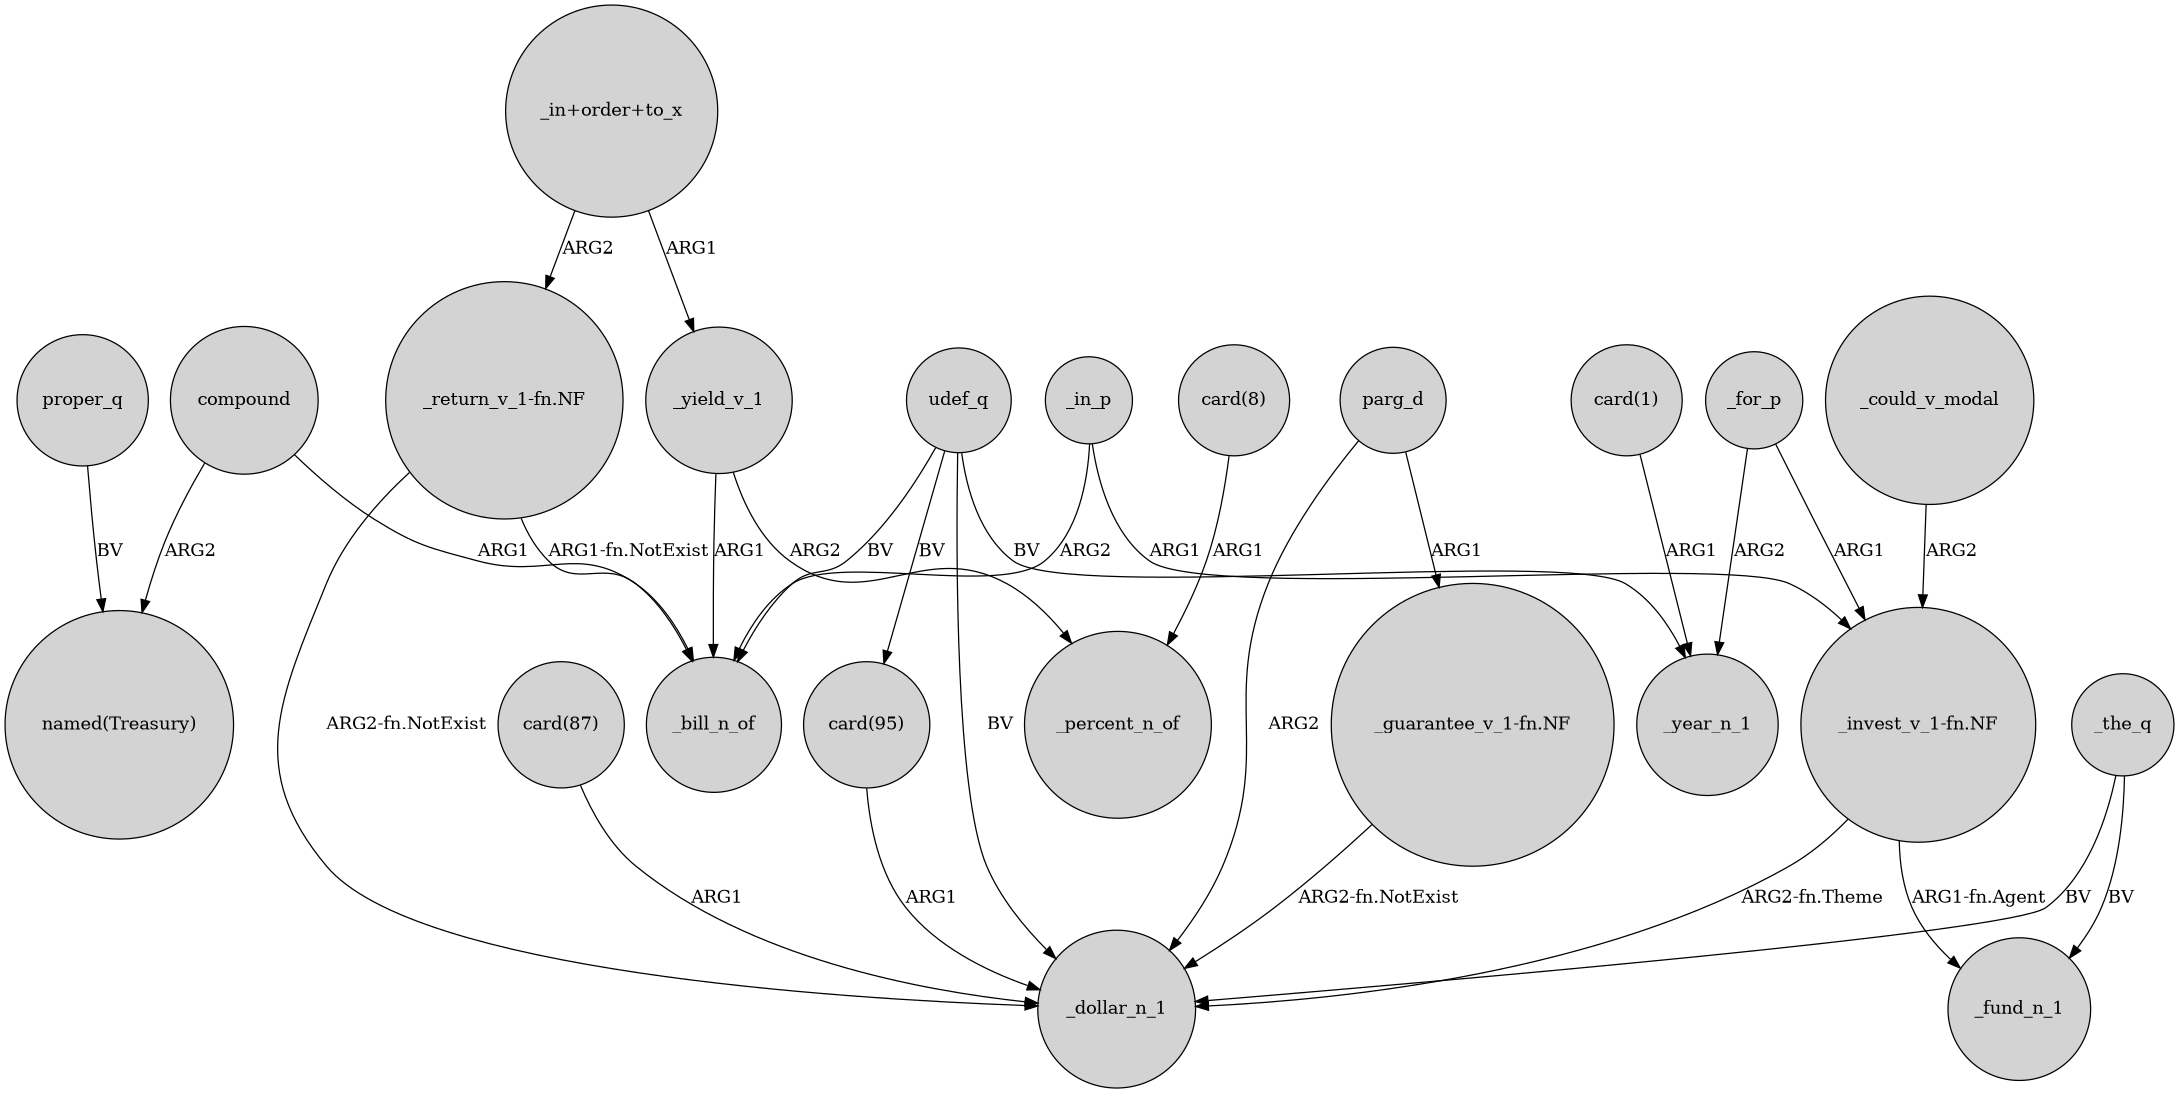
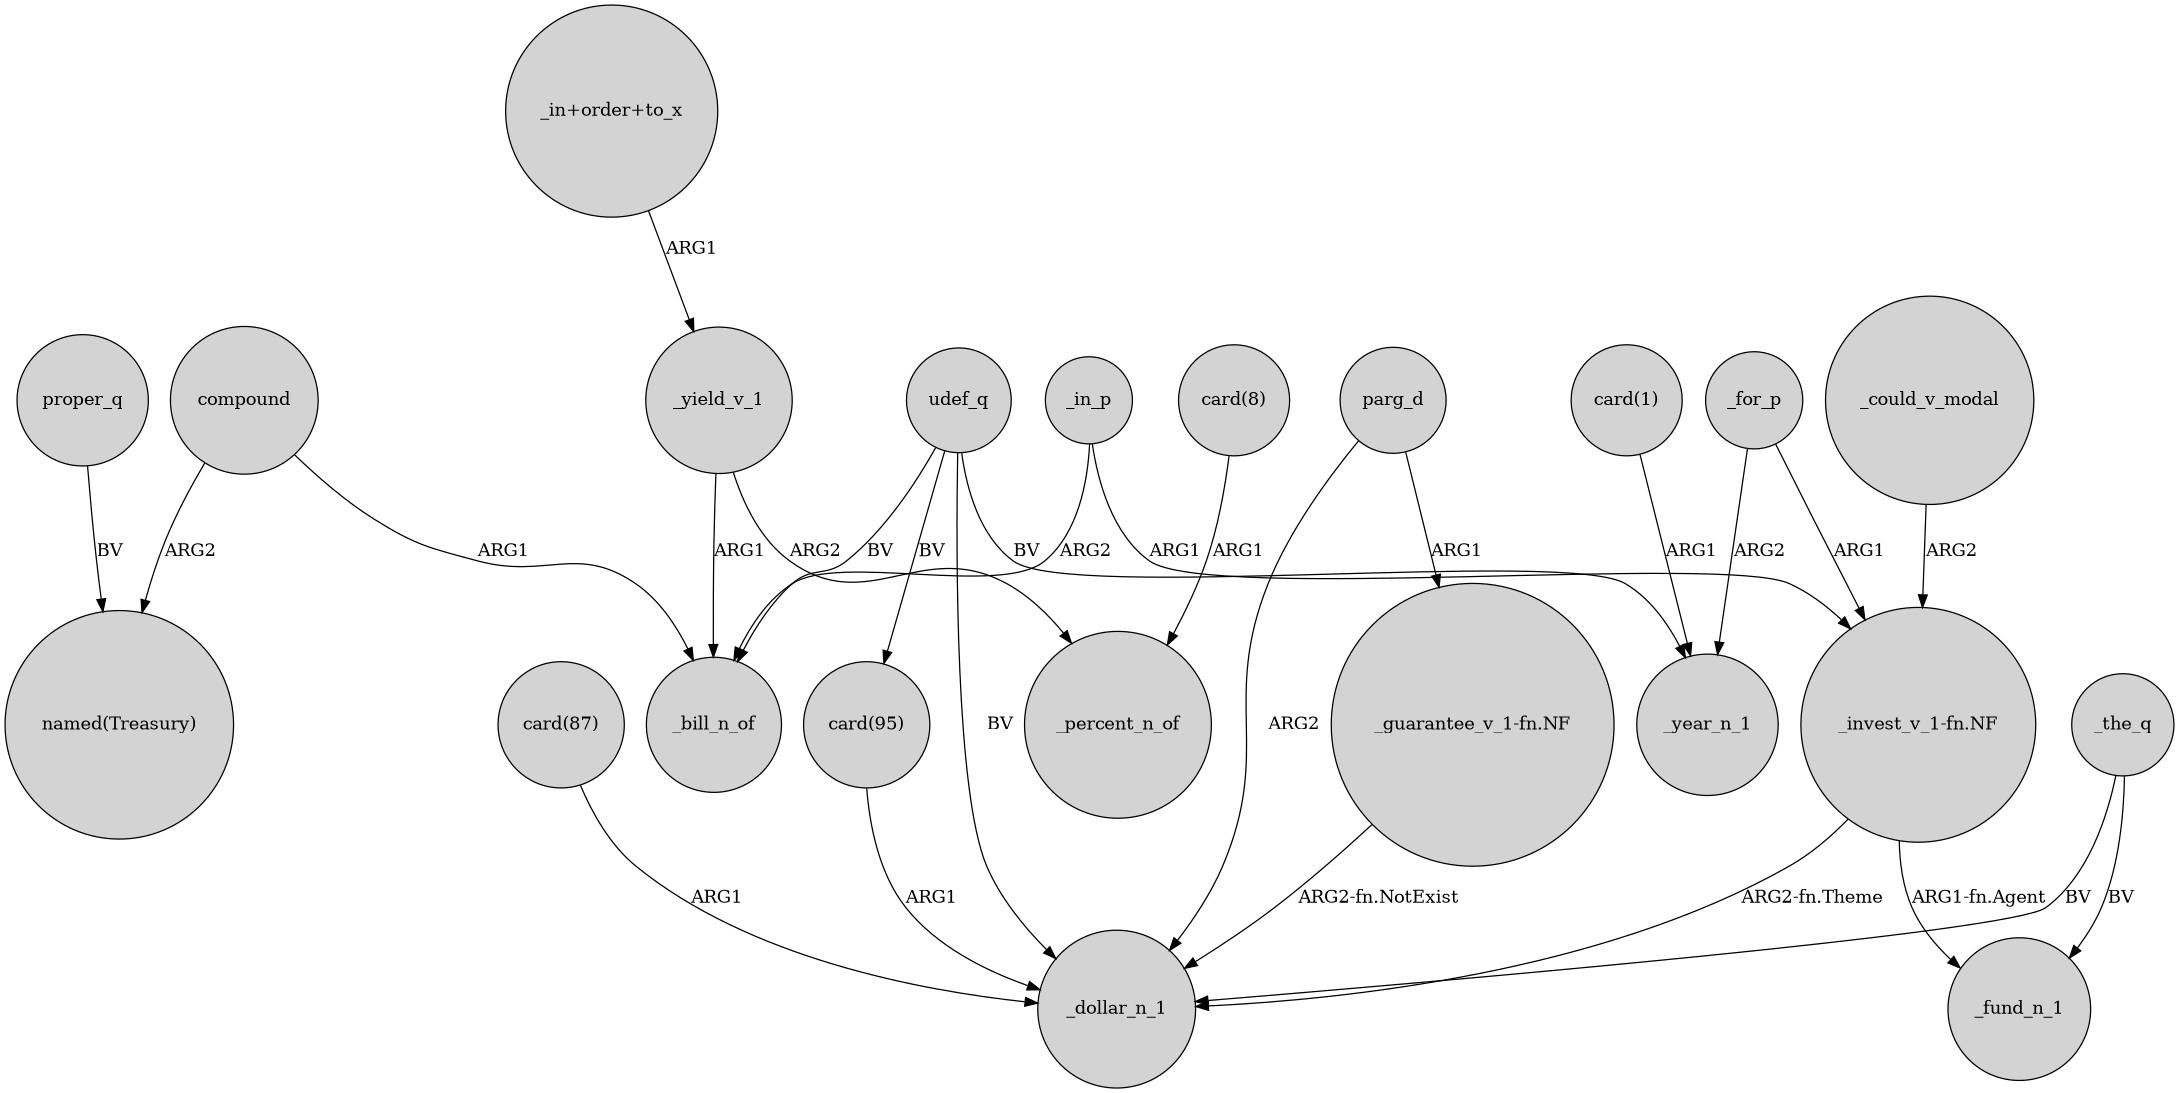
node "_return_v_1-fn.NF": removed
